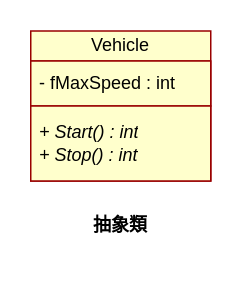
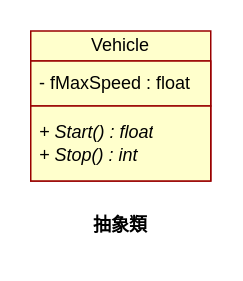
node "- fMaxSpeed : int": label "- fMaxSpeed : int" -> "- fMaxSpeed : float"
node "+ Start() : int + Stop() : int": label "+ Start() : int + Stop() : int" -> "+ Start() : float + Stop() : int"
